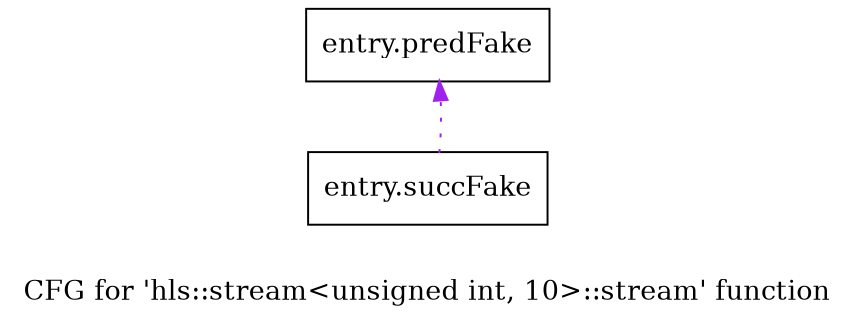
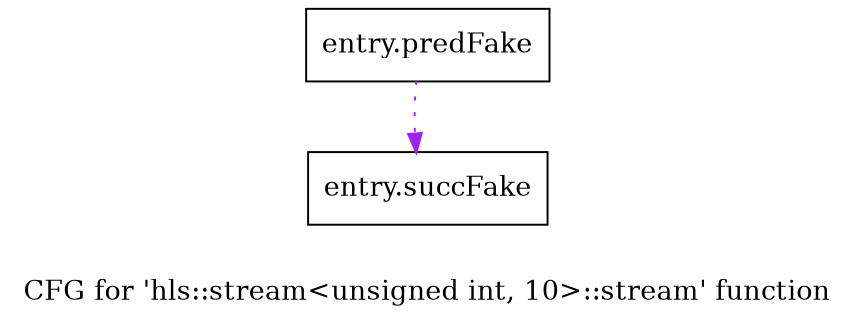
edge "entry.succFake" -> "entry.predFake": reversed
